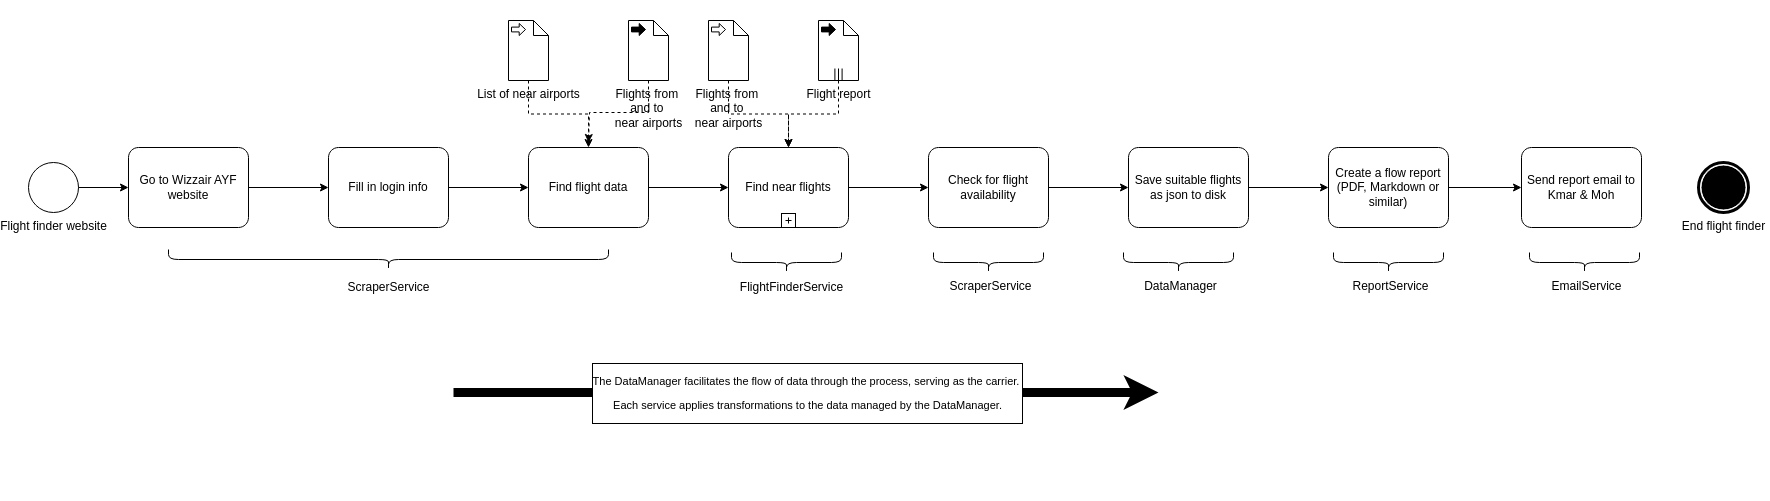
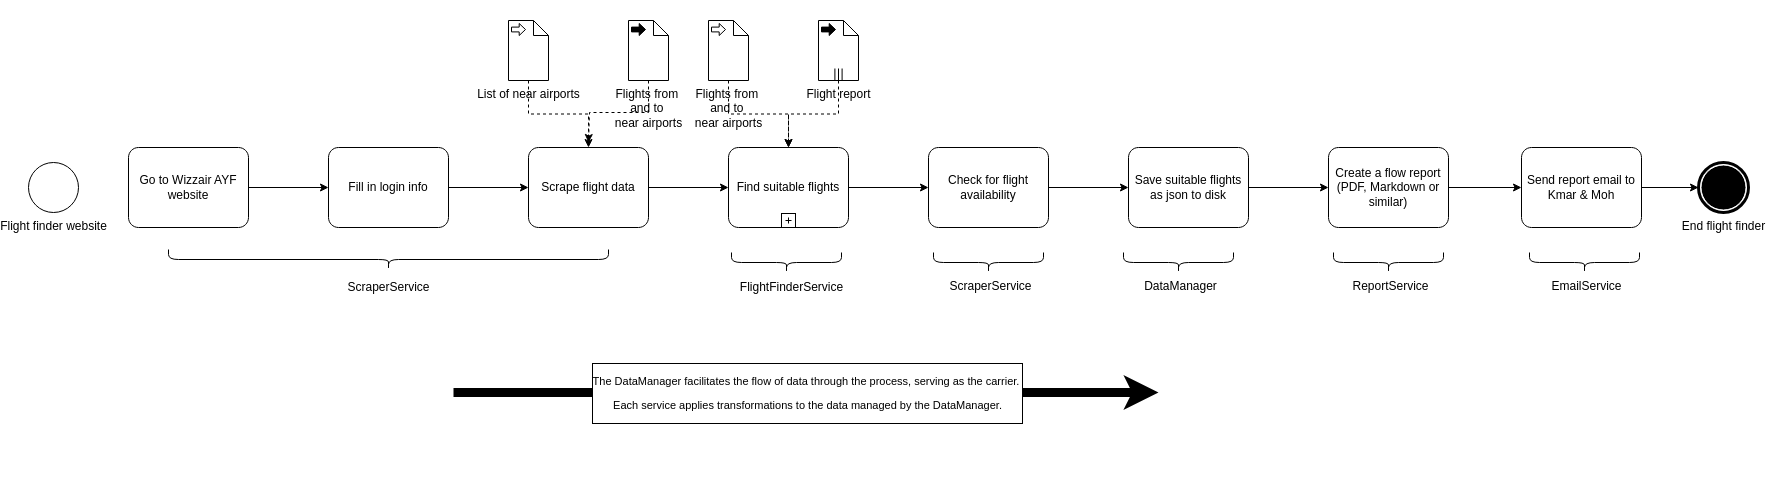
edge "Flight finder website" -> "Go to Wizzair AYF website": removed
node "Find flight data": label "Find flight data" -> "Scrape flight data"
node "Find near flights": label "Find near flights" -> "Find suitable flights"
edge "Send report email to Kmar & Moh" -> "End flight finder": added
